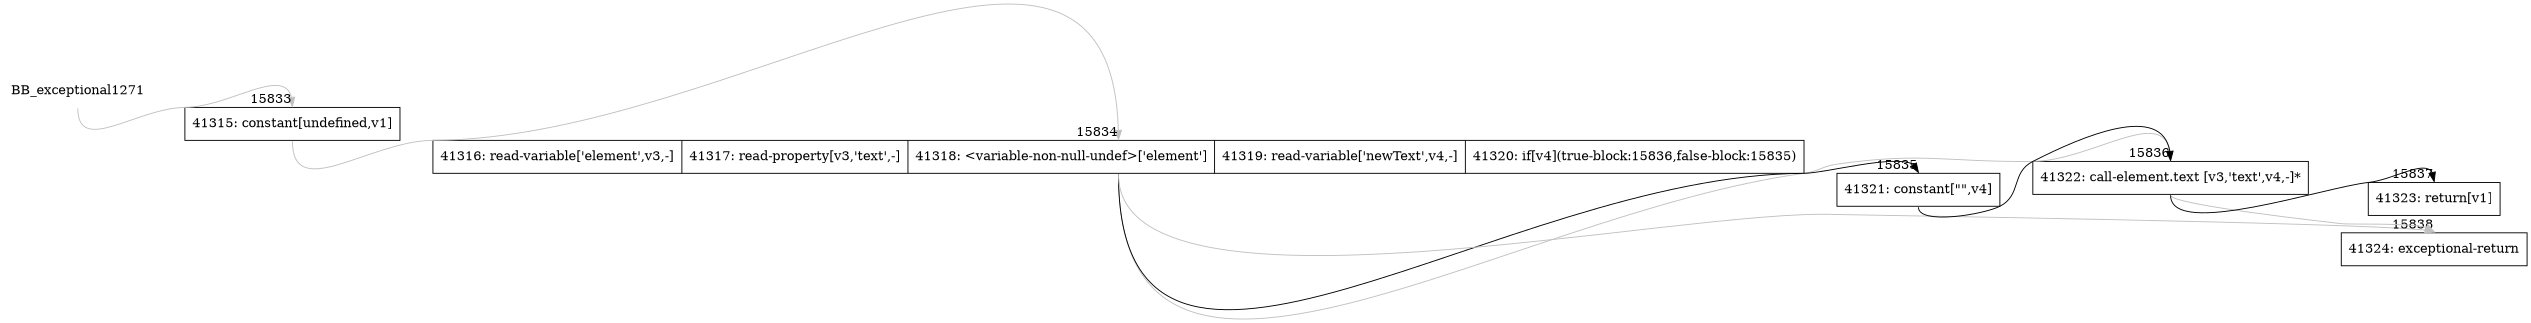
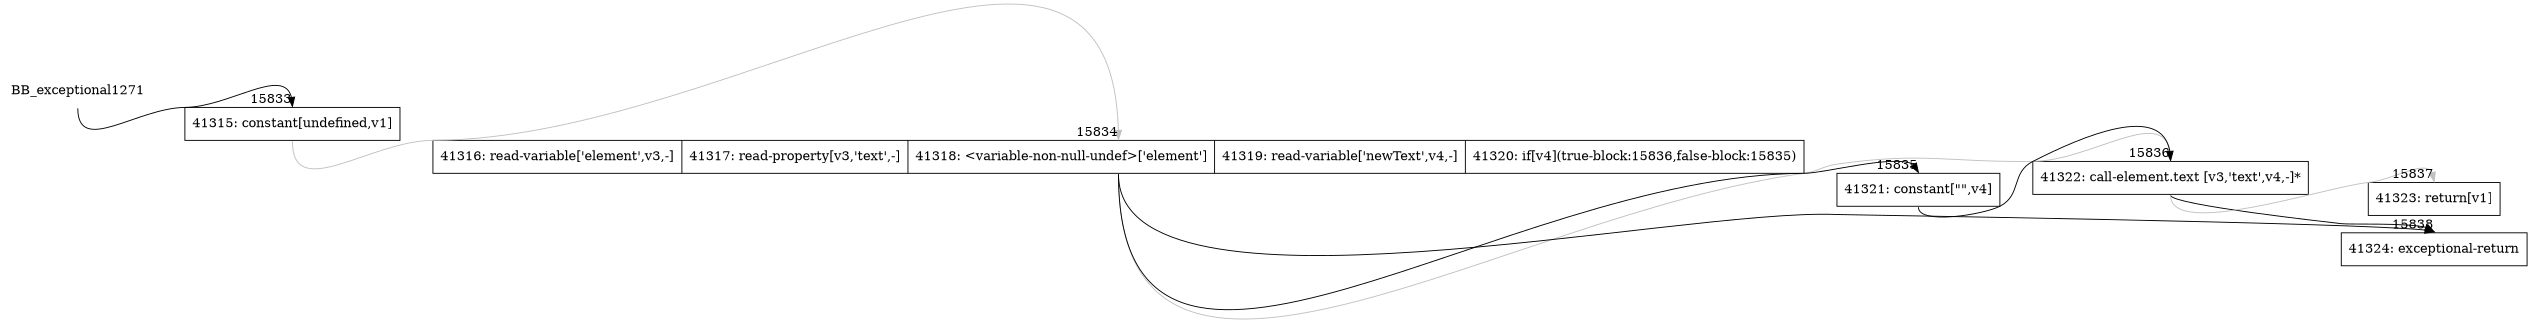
edge "BB_exceptional1271" -> "41315: constant[undefined,v1]": color gray -> black
edge "41322: call-element.text [v3,'text',v4,-]*" -> "41323: return[v1]": color black -> gray
edge "41316: read-variable['element',v3,-]" -> "41324: exceptional-return": color gray -> black
edge "41322: call-element.text [v3,'text',v4,-]*" -> "41324: exceptional-return": color gray -> black
